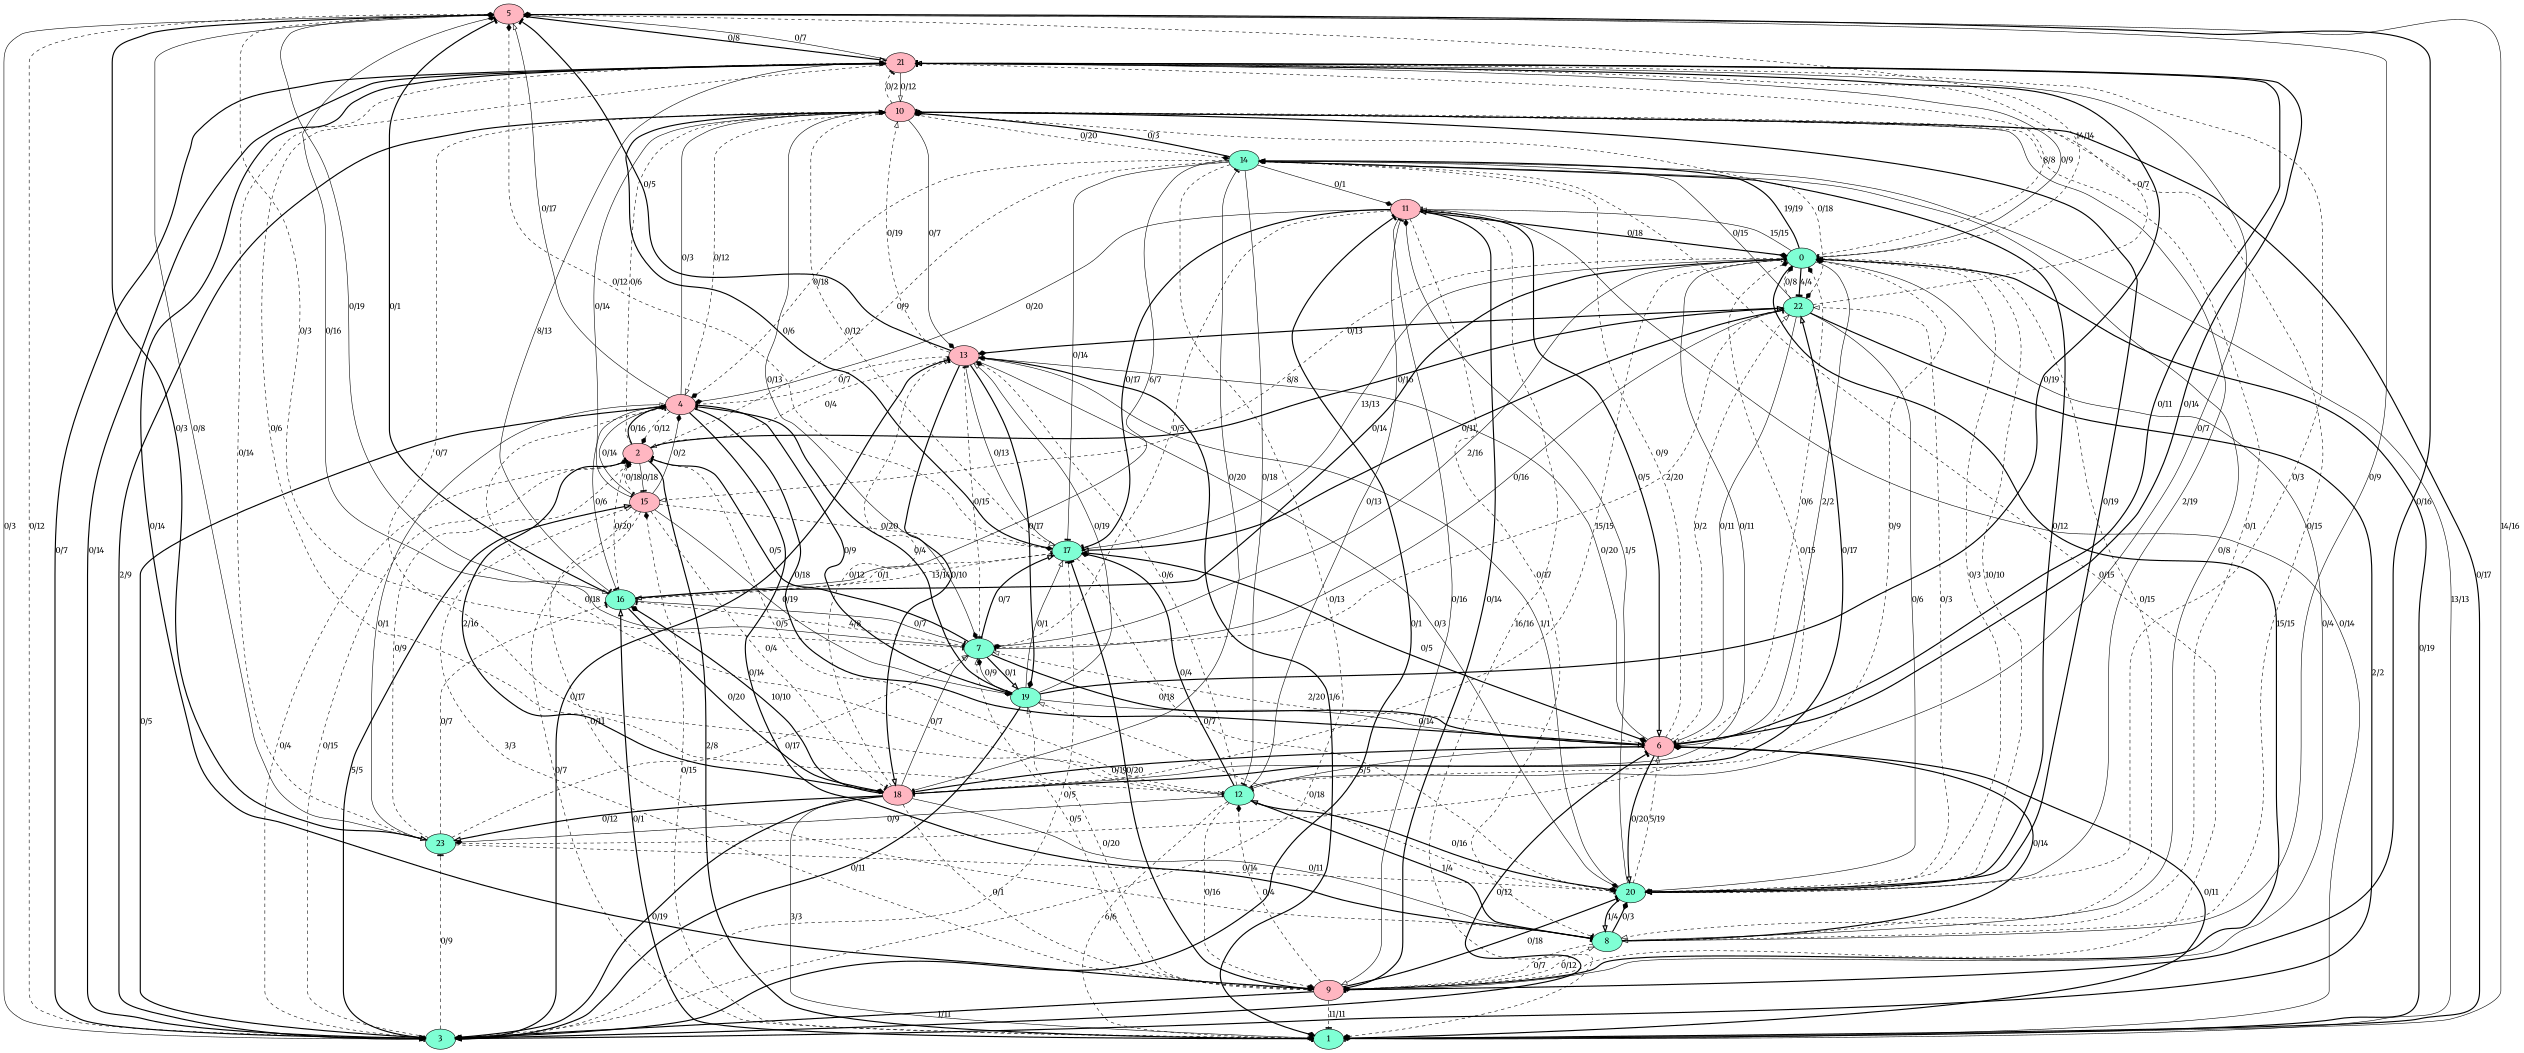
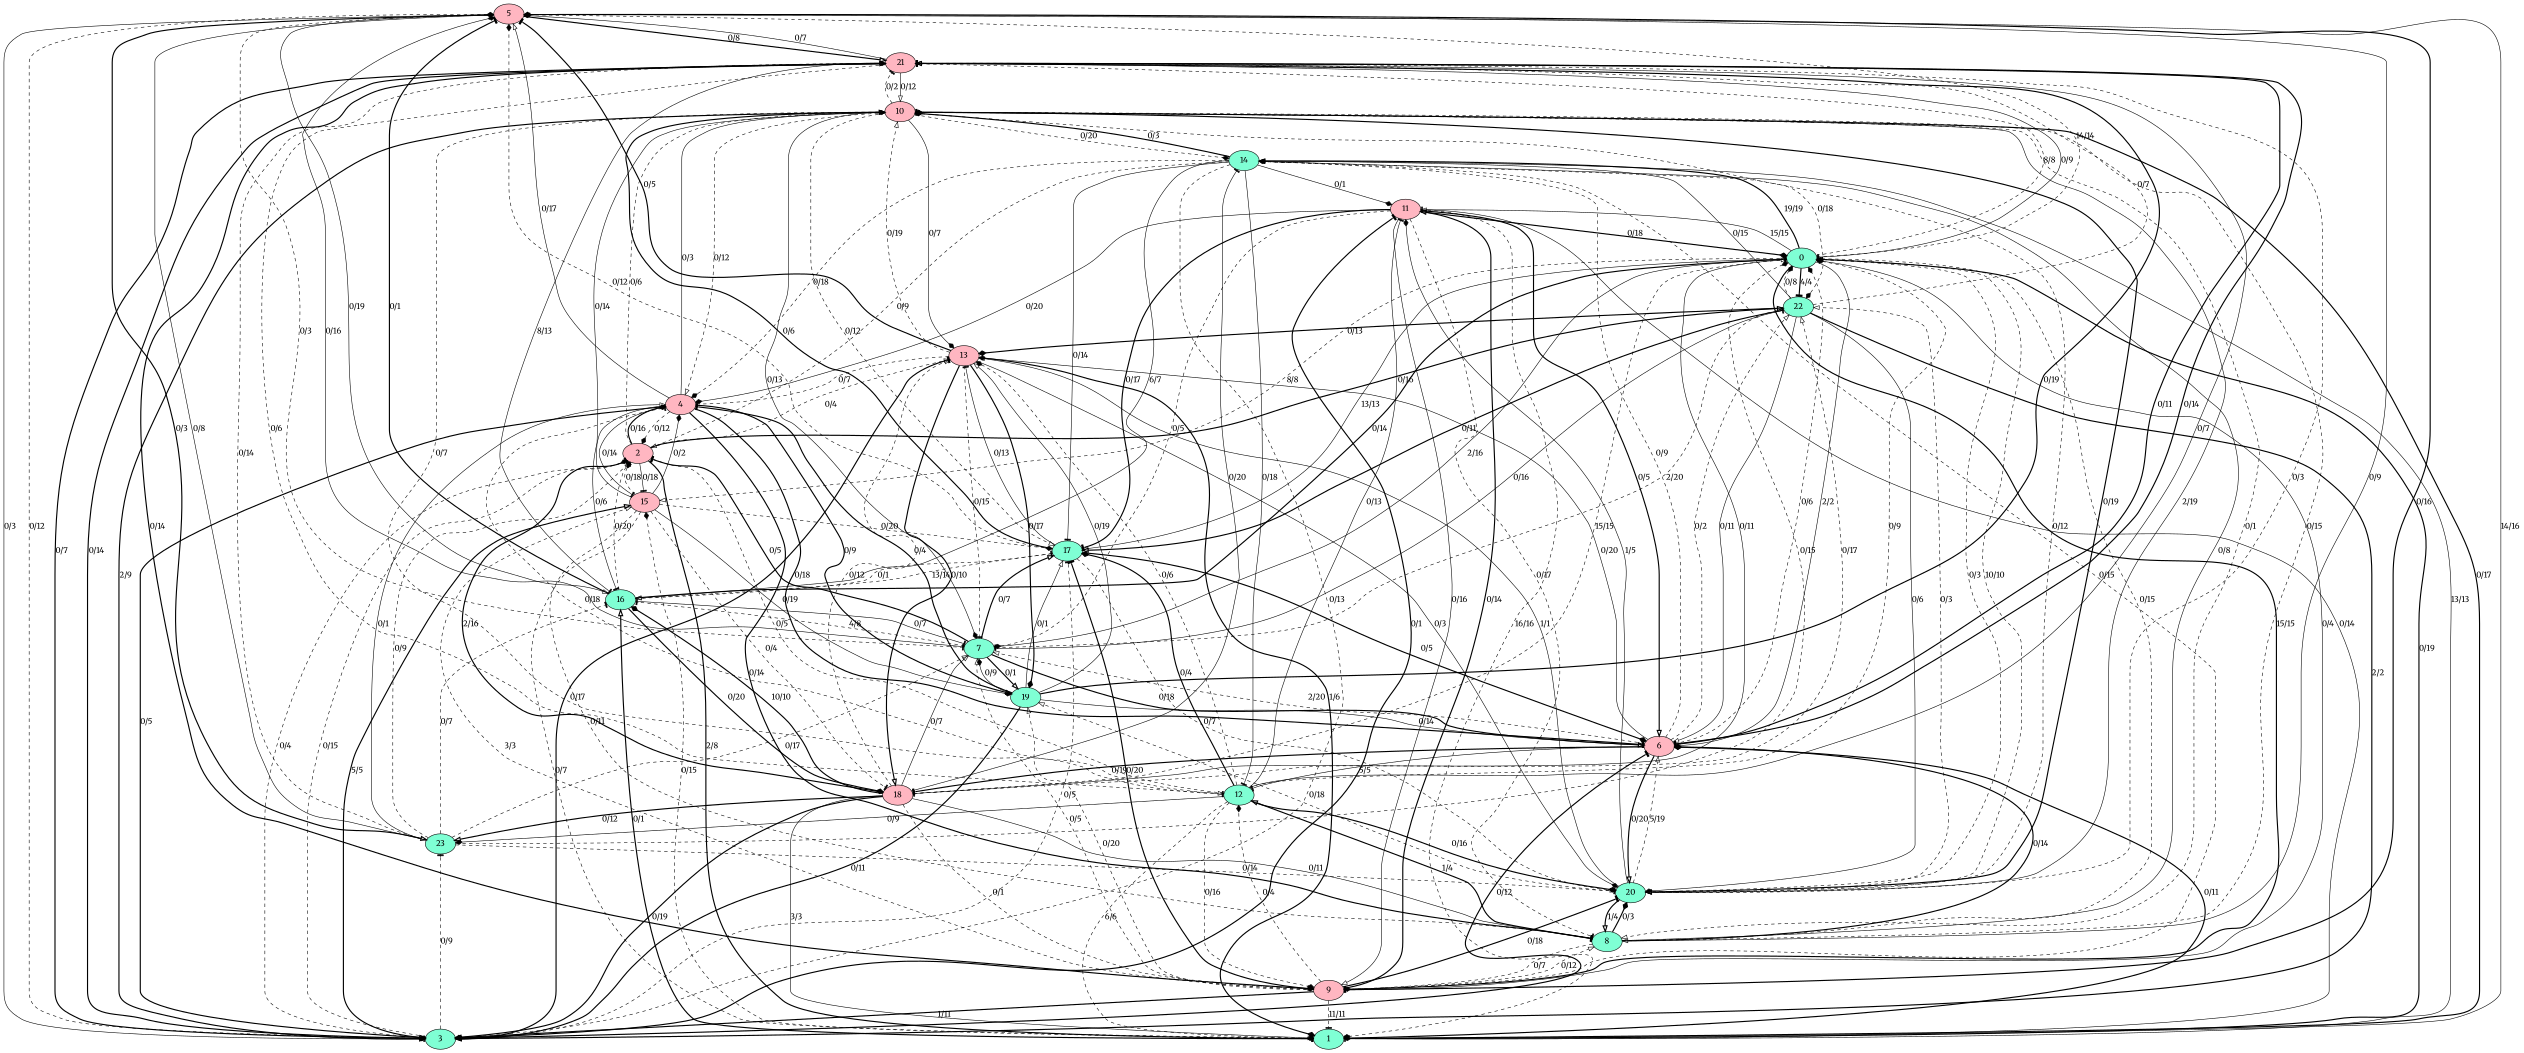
edge "14" -> "20": style bold -> dashed
edge "18" -> "22": style bold -> dashed
